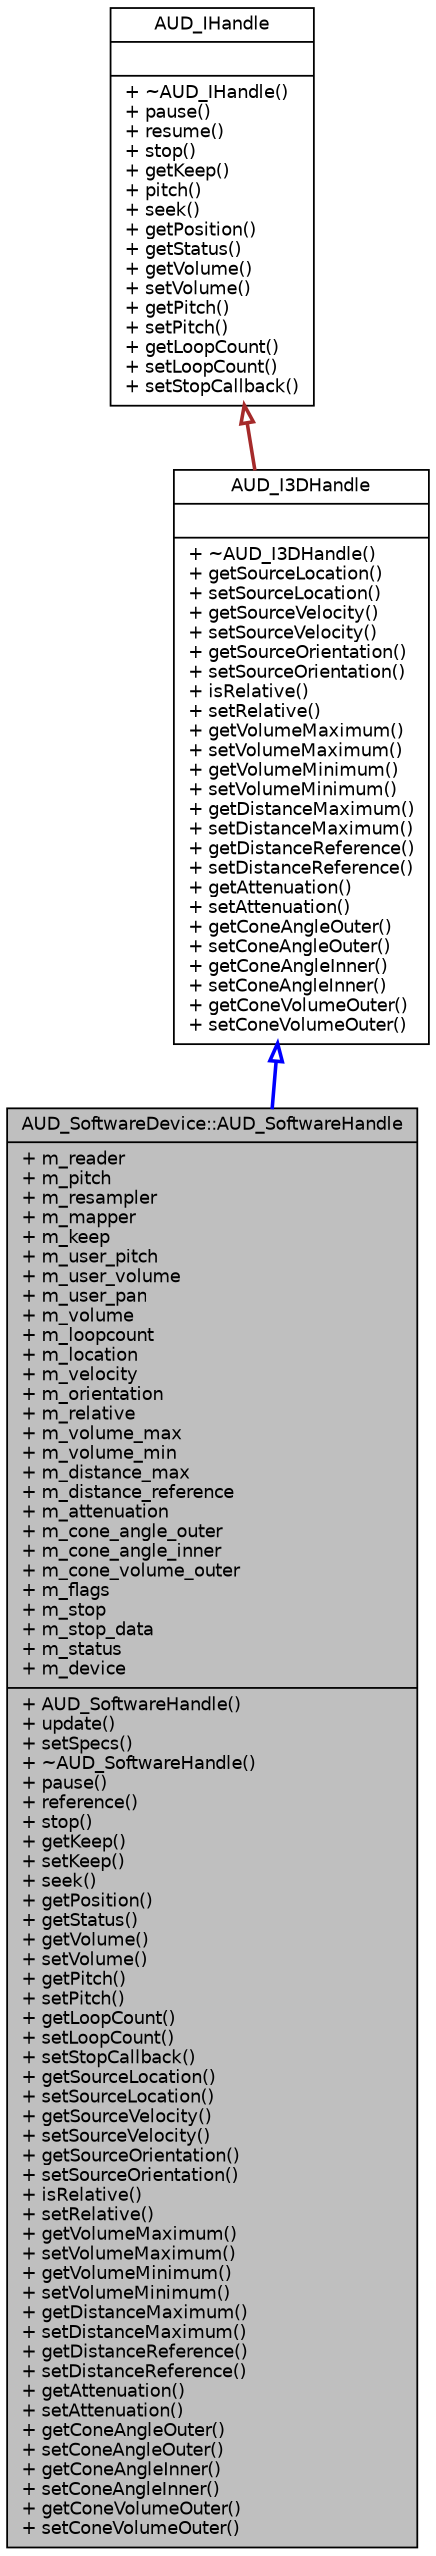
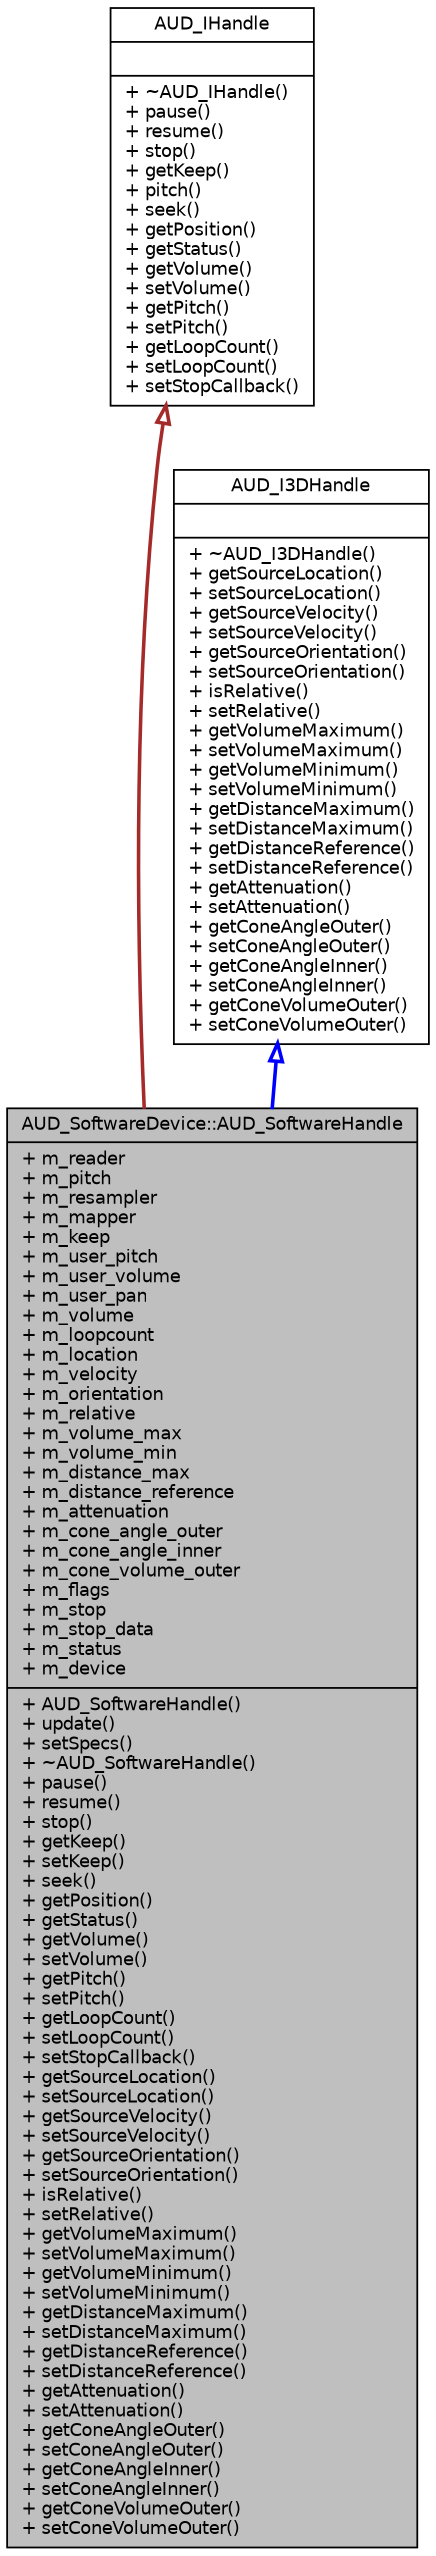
edge "AUD_I3DHandle" -> "AUD_IHandle": now "AUD_SoftwareDevice::AUD_SoftwareHandle" -> "AUD_IHandle"
node "AUD_SoftwareDevice::AUD_SoftwareHandle": text "+ reference()" -> "+ resume()"
